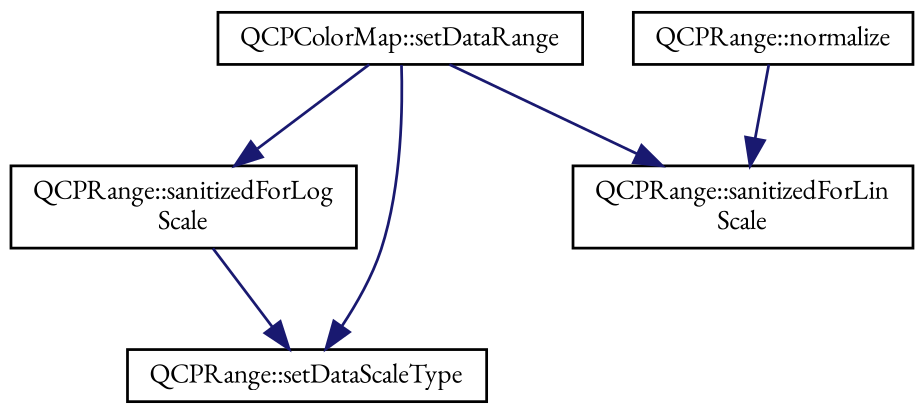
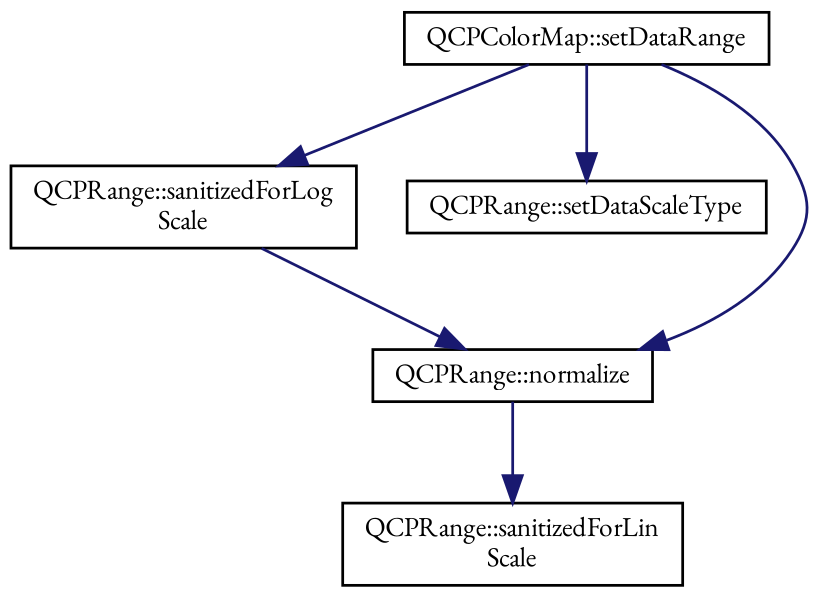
edge "QCPColorMap::setDataRange" -> "QCPRange::sanitizedForLin Scale": now "QCPColorMap::setDataRange" -> "QCPRange::normalize"
edge "QCPRange::sanitizedForLog Scale" -> "QCPRange::setDataScaleType": now "QCPRange::sanitizedForLog Scale" -> "QCPRange::normalize"
